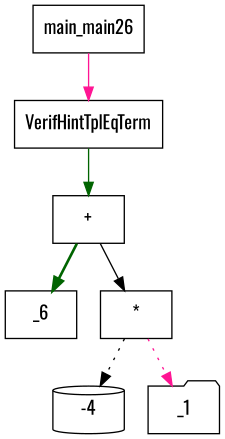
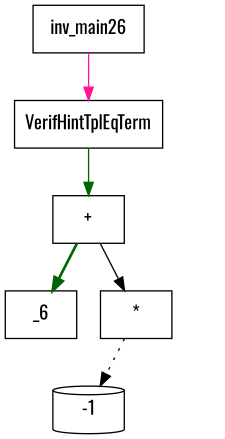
node "main_main26": label "main_main26" -> "inv_main26"
node "-4": label "-4" -> "-1"
node "_1": removed
